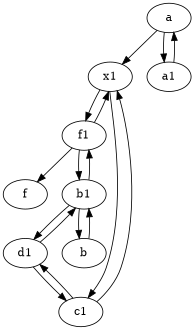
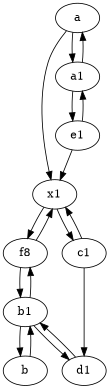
node "e1": added
node "f1": label "f1" -> "f8"
node "f": removed
edge "d1" -> "c1": removed
